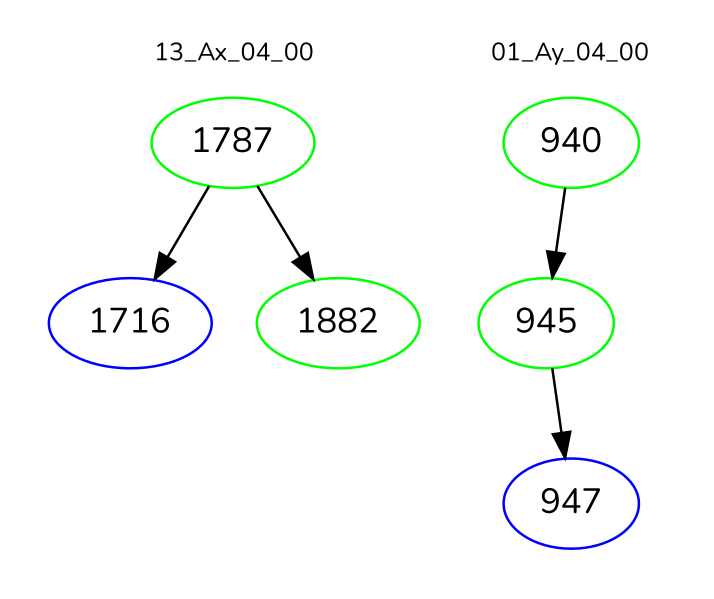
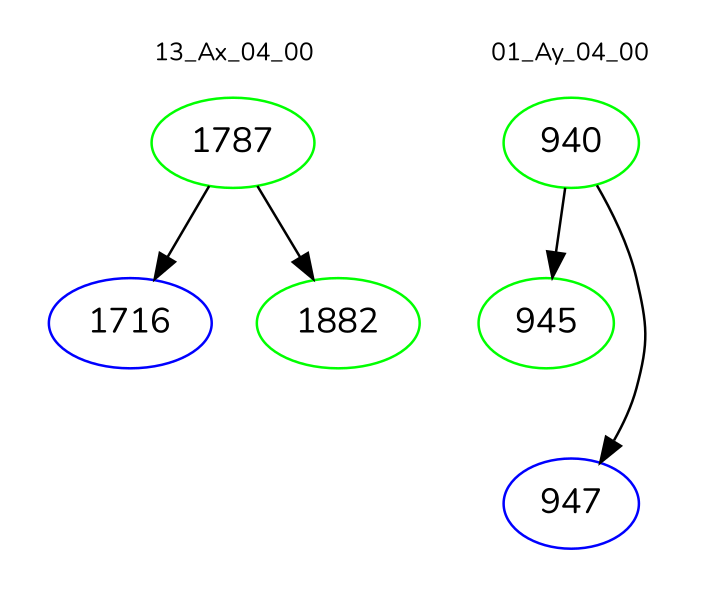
edge "945" -> "947": now "940" -> "947"
